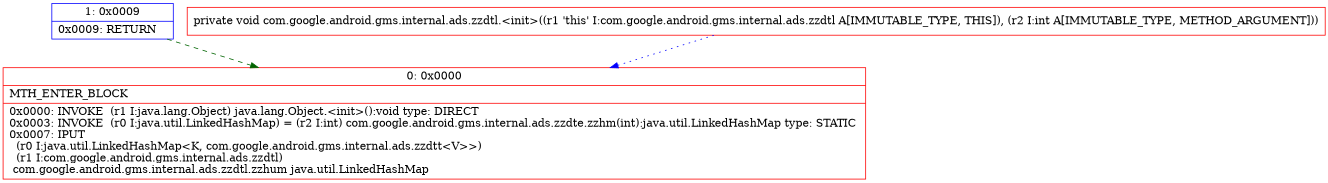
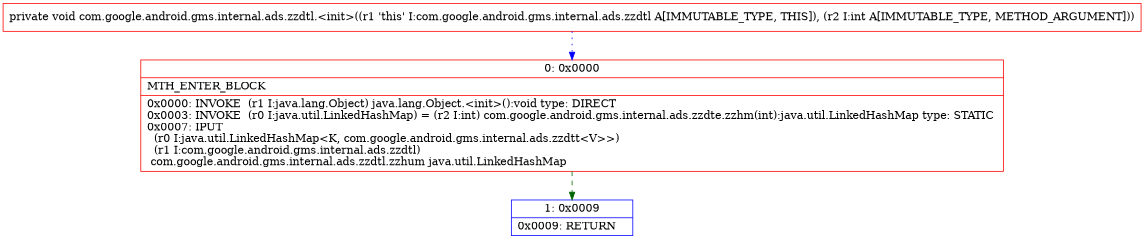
edge "1: 0x0009" -> "0: 0x0000": reversed
